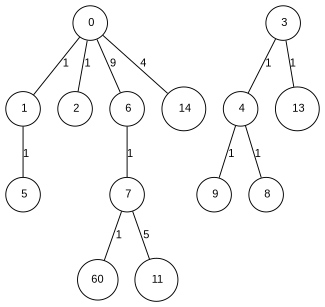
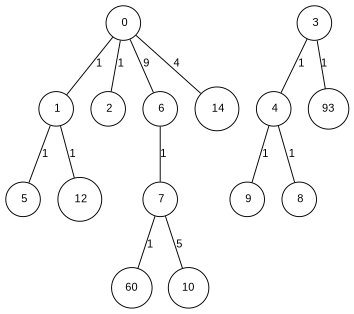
node "13": label "13" -> "93"
node "12": added
node "11": label "11" -> "10"
